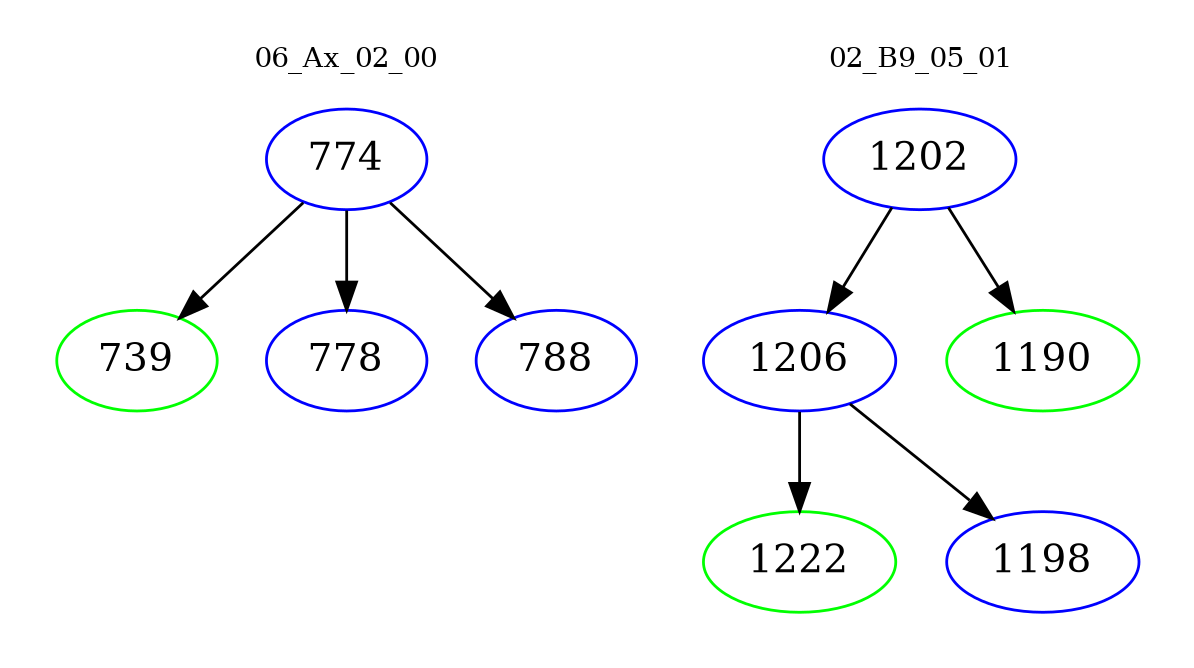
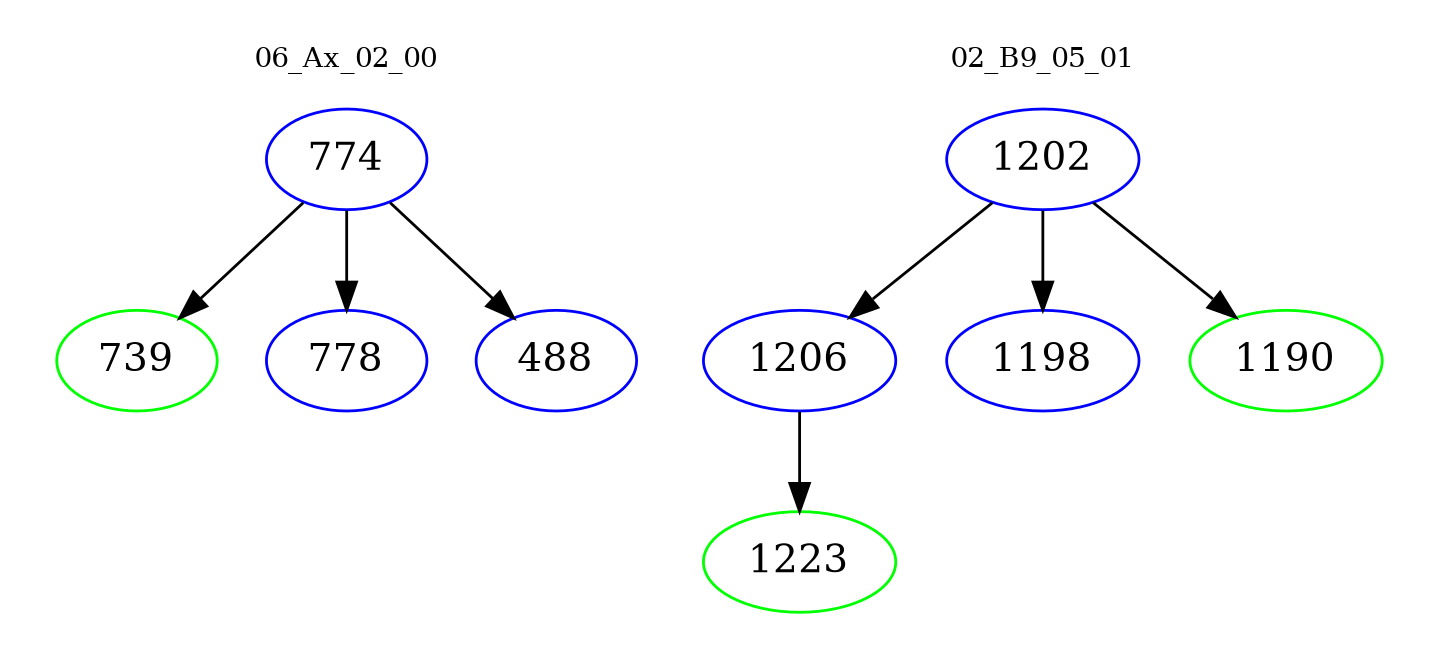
node "788": label "788" -> "488"
edge "1206" -> "1198": now "1202" -> "1198"
node "1222": label "1222" -> "1223"
